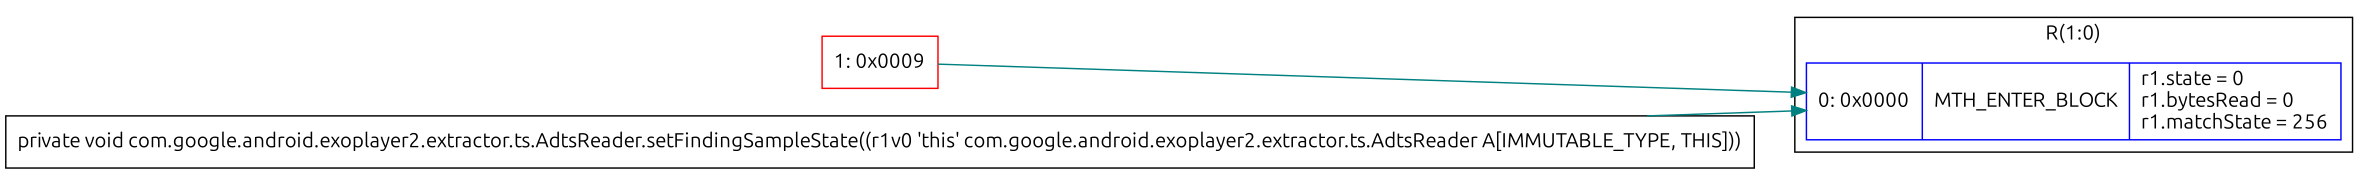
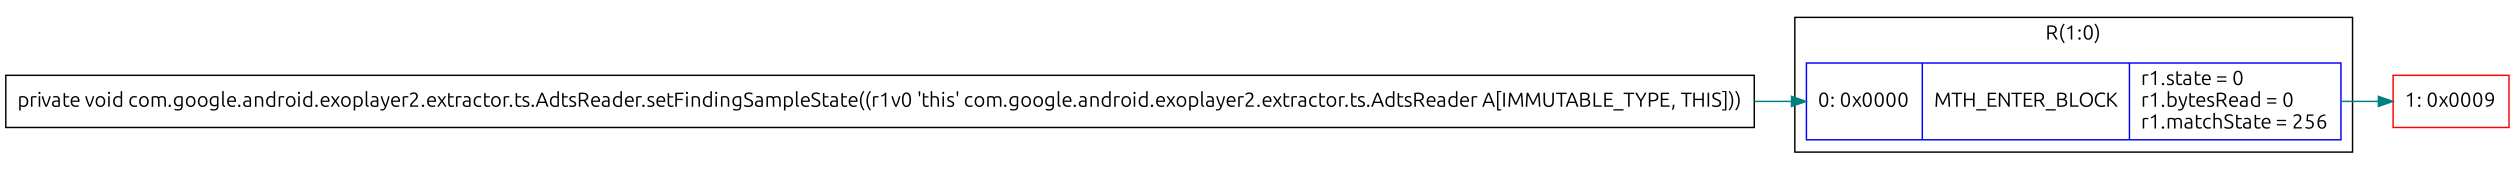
edge "1: 0x0009" -> "0: 0x0000": reversed
